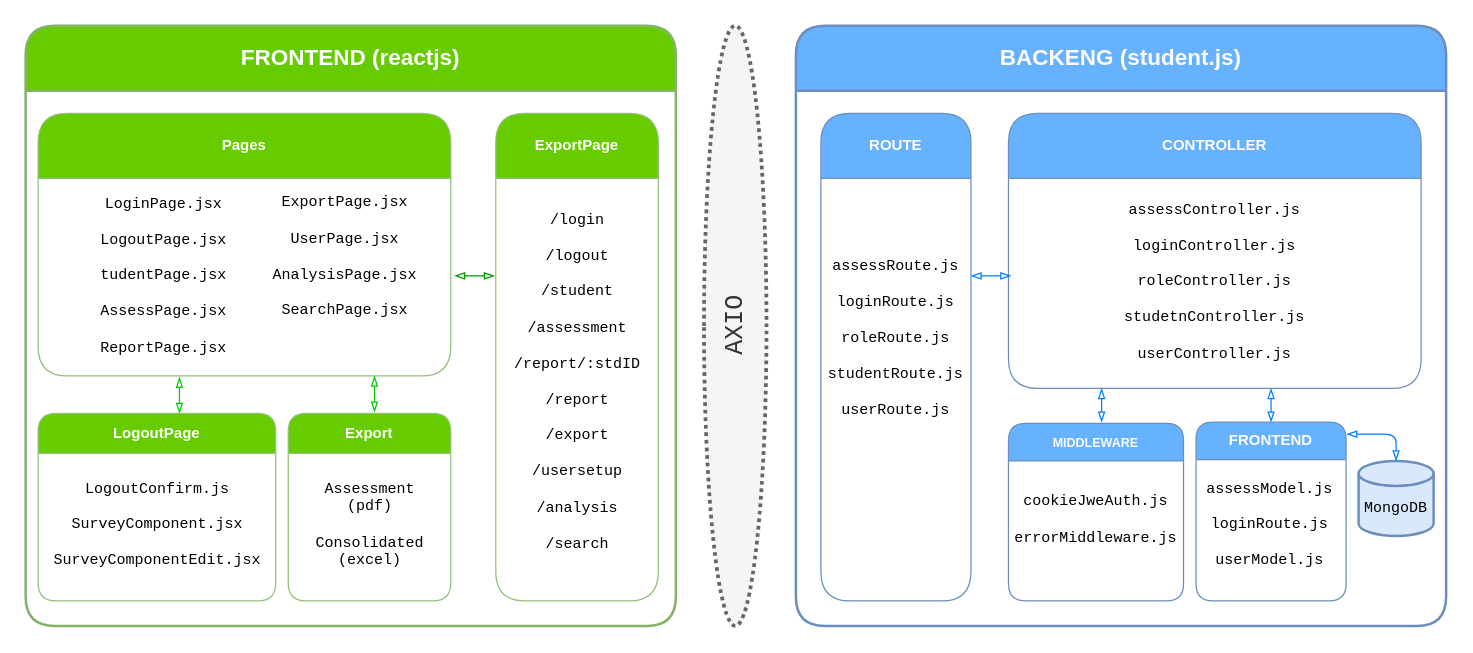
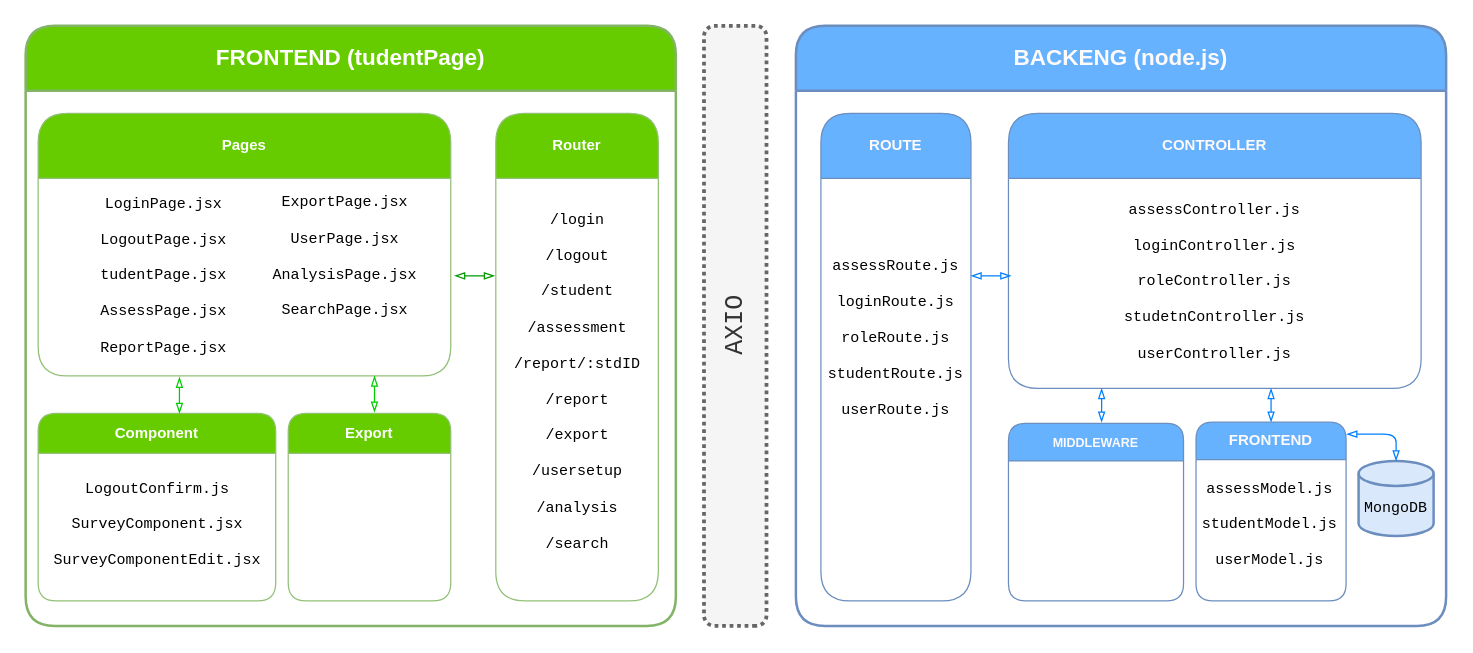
node "FRONTEND (reactjs)": label "FRONTEND (reactjs)" -> "FRONTEND (tudentPage)"
node "BACKENG (student.js)": label "BACKENG (student.js)" -> "BACKENG (node.js)"
node "ExportPage": label "ExportPage" -> "Router"
node "AXIO": shape ellipse -> rounded rectangle
node "LogoutPage": label "LogoutPage" -> "Component"
node "cookieJweAuth.js errorMiddleware.js": removed
node "Assessment (pdf) Consolidated (excel)": removed
node "assessModel.js loginRoute.js userModel.js": label "assessModel.js loginRoute.js userModel.js" -> "assessModel.js studentModel.js userModel.js"
